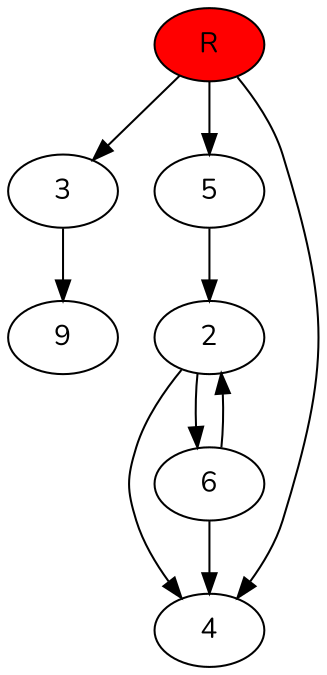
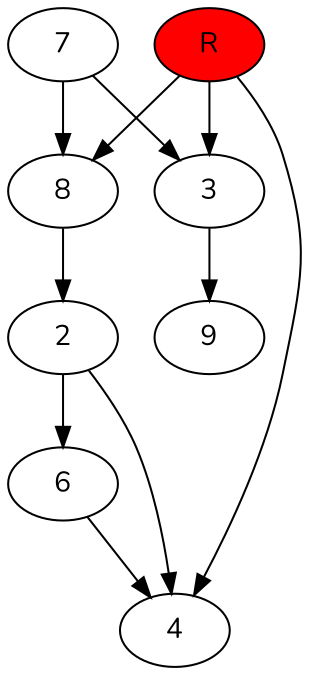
node "7": added
node "5": label "5" -> "8"
edge "6" -> "2": removed
